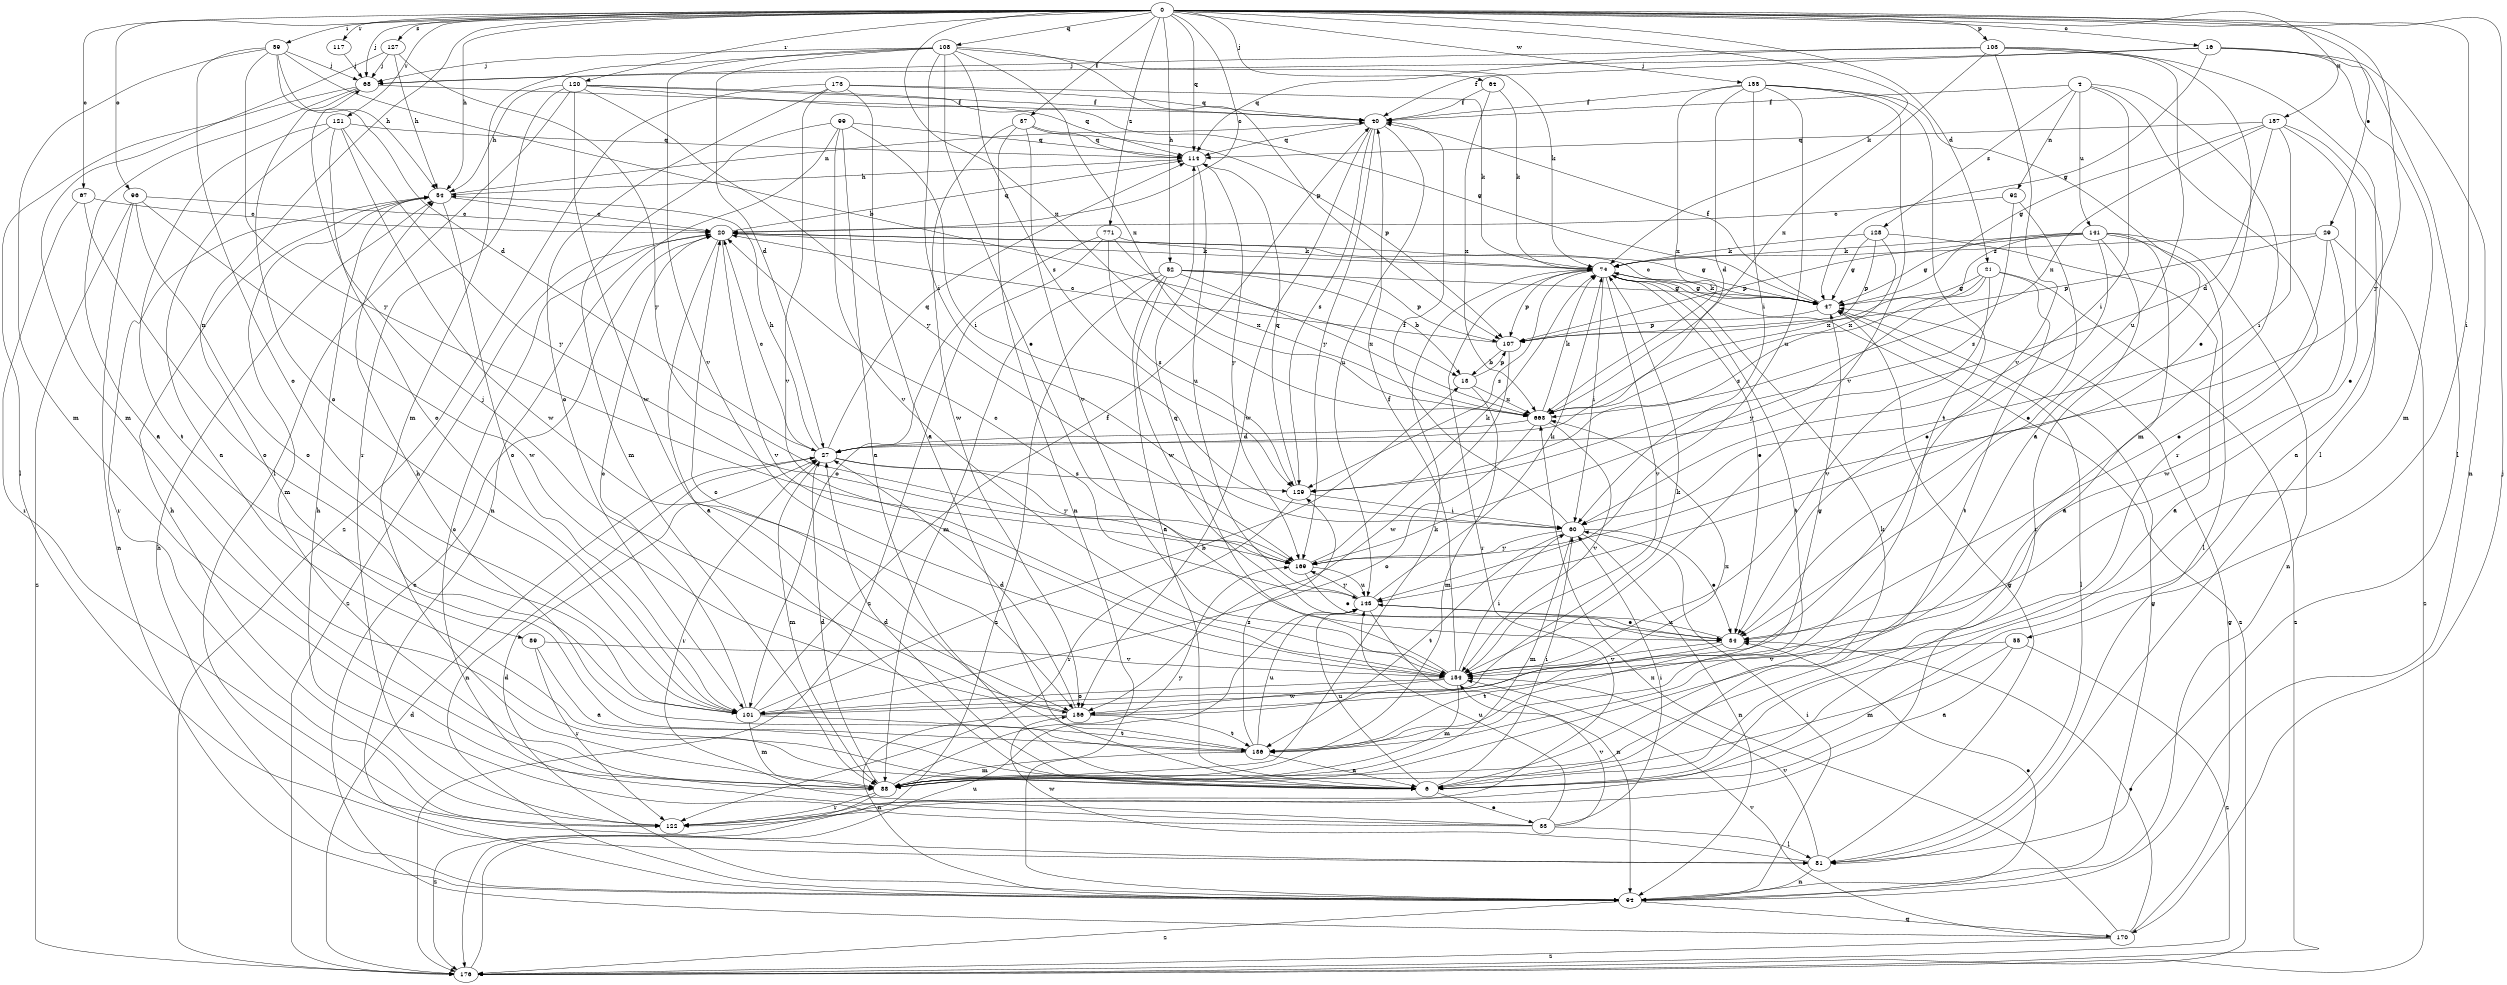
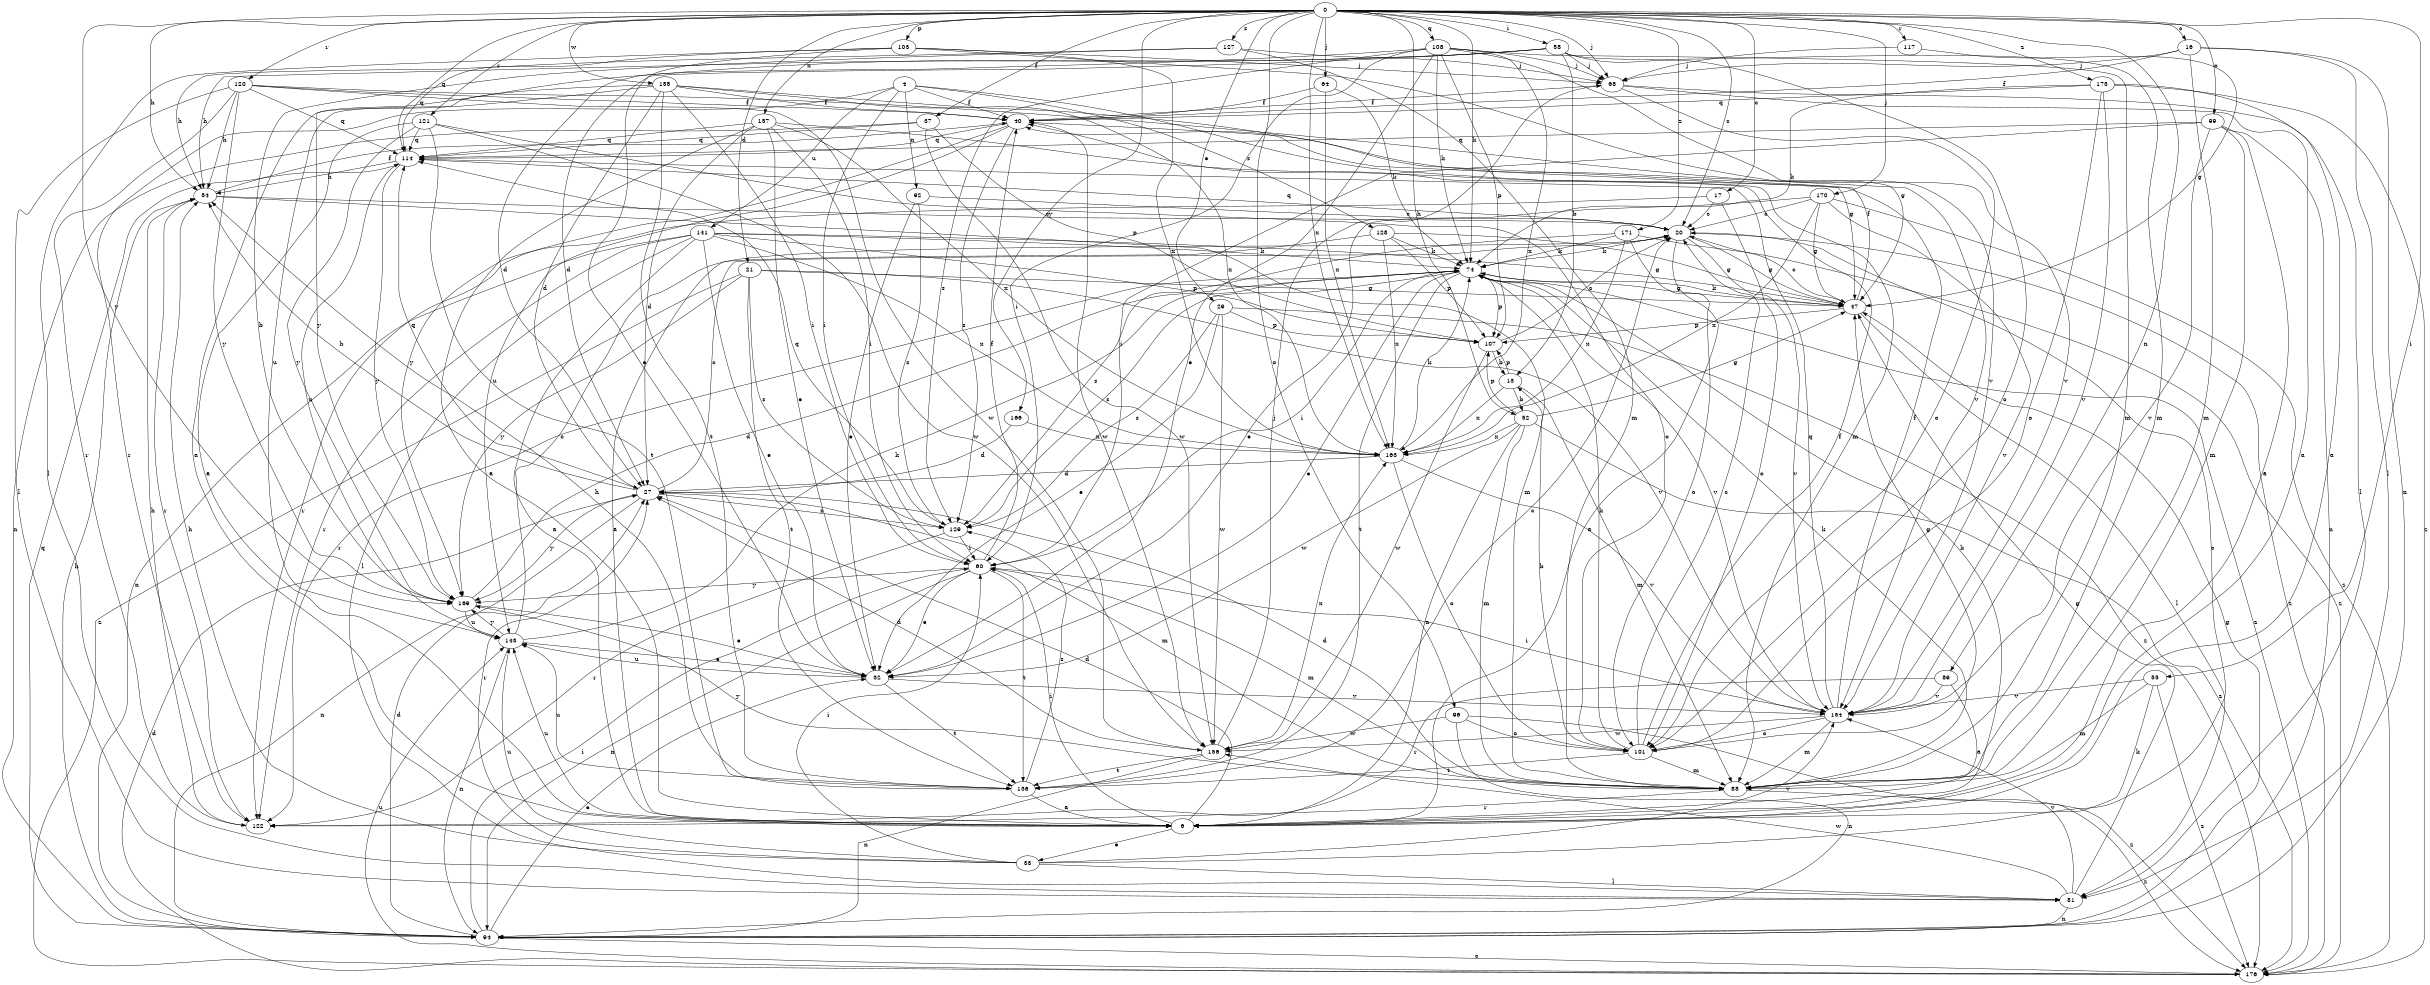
edge "0" -> "99": added, label "o"
edge "0" -> "173": added, label "z"
node "59": label "59" -> "58"
edge "54" -> "40": label "n" -> "f"
edge "16" -> "47": now "117" -> "47"
node "67": label "67" -> "17"
edge "96" -> "20": removed, label "c"
node "771": label "771" -> "171"
edge "29" -> "74": now "29" -> "129"
edge "52" -> "13": reversed
edge "127" -> "169": label "y" -> "b"
node "166": added
edge "169" -> "74": label "k" -> "d"
node "663": label "663" -> "163"
edge "103" -> "143": removed, label "u"
edge "54" -> "101": removed, label "o"
edge "37" -> "154": removed, label "v"
node "34": label "34" -> "32"
edge "55" -> "6": label "a" -> "k"
edge "136" -> "88": removed, label "m"
edge "94" -> "170": now "94" -> "114"
edge "94" -> "176": label "z" -> "c"
